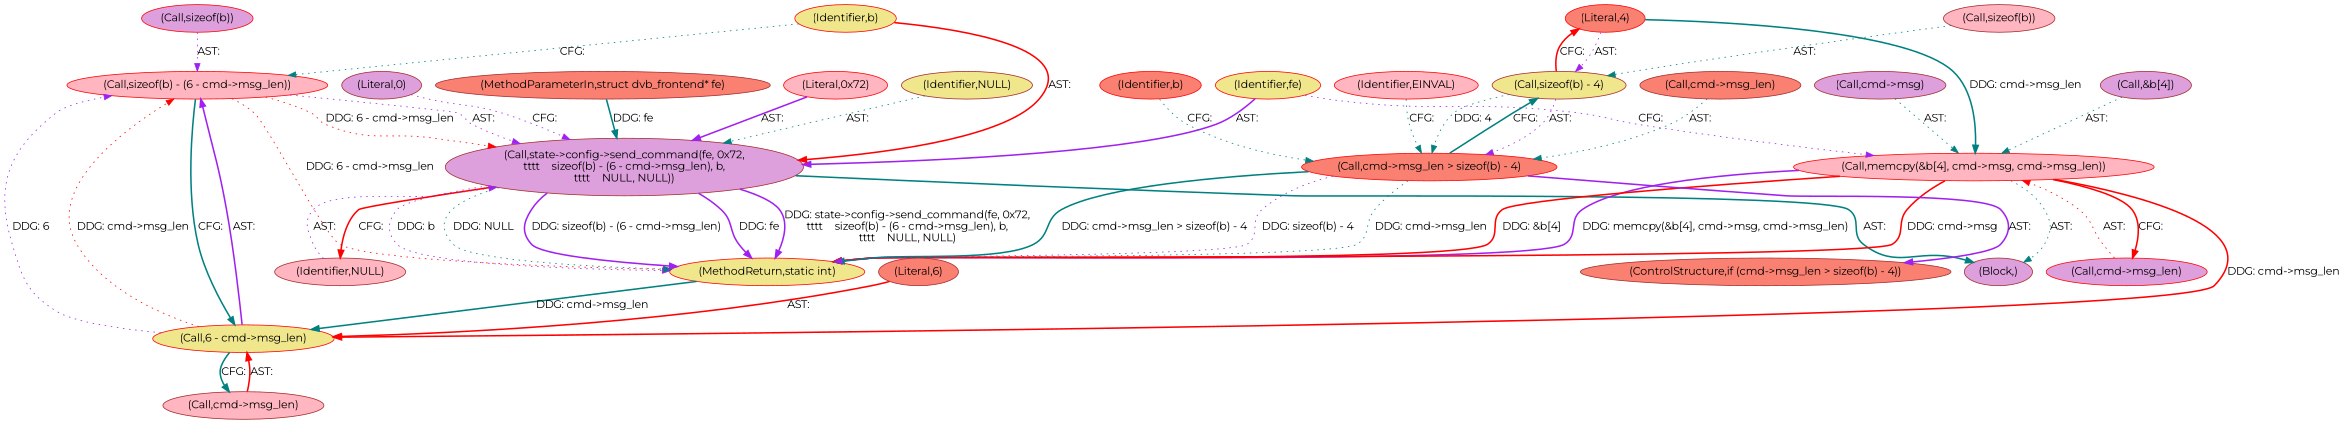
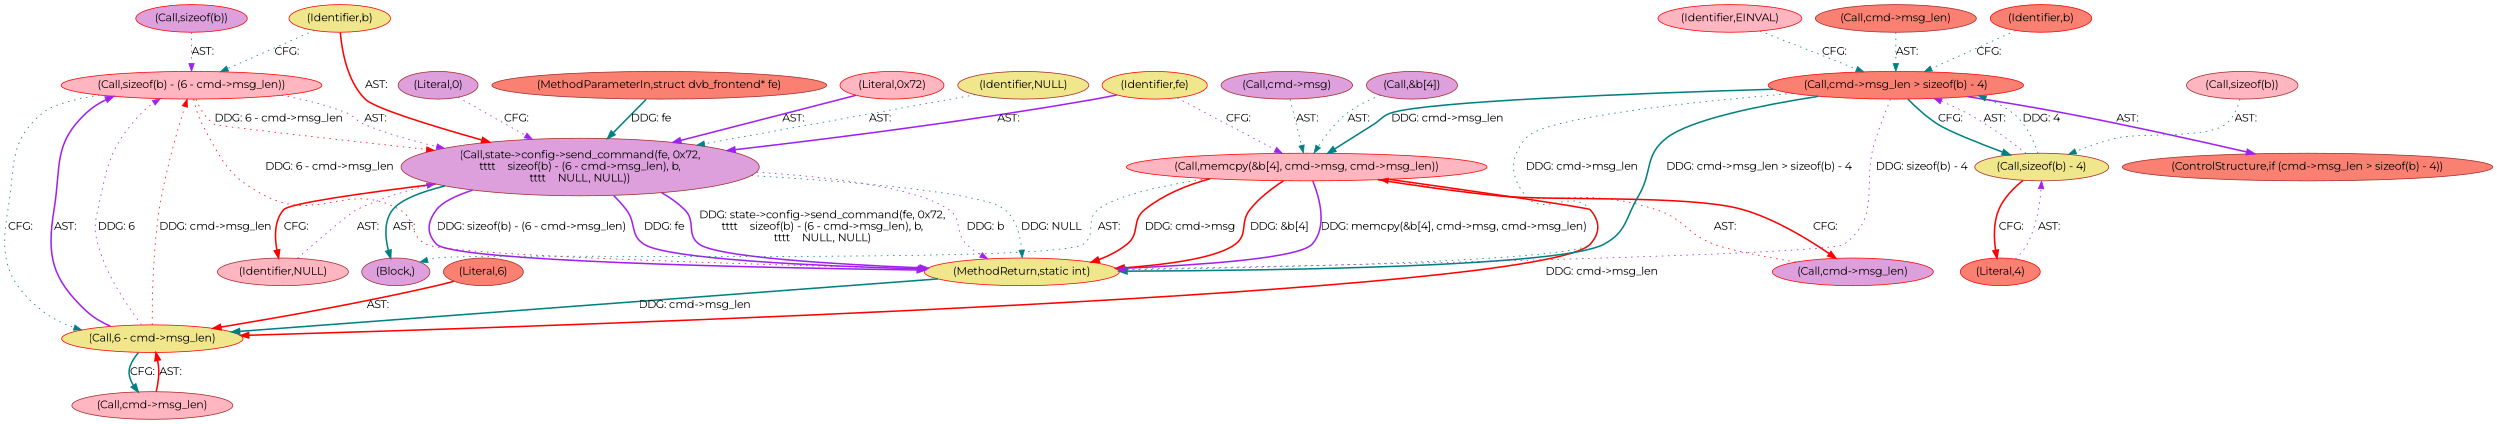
edge "(Literal,4)" -> "(Call,memcpy(&b[4], cmd->msg, cmd->msg_len))": now "(Call,cmd->msg_len > sizeof(b) - 4)" -> "(Call,memcpy(&b[4], cmd->msg, cmd->msg_len))"
edge "(Call,sizeof(b) - (6 - cmd->msg_len))" -> "(Call,6 - cmd->msg_len)": style bold -> dotted
